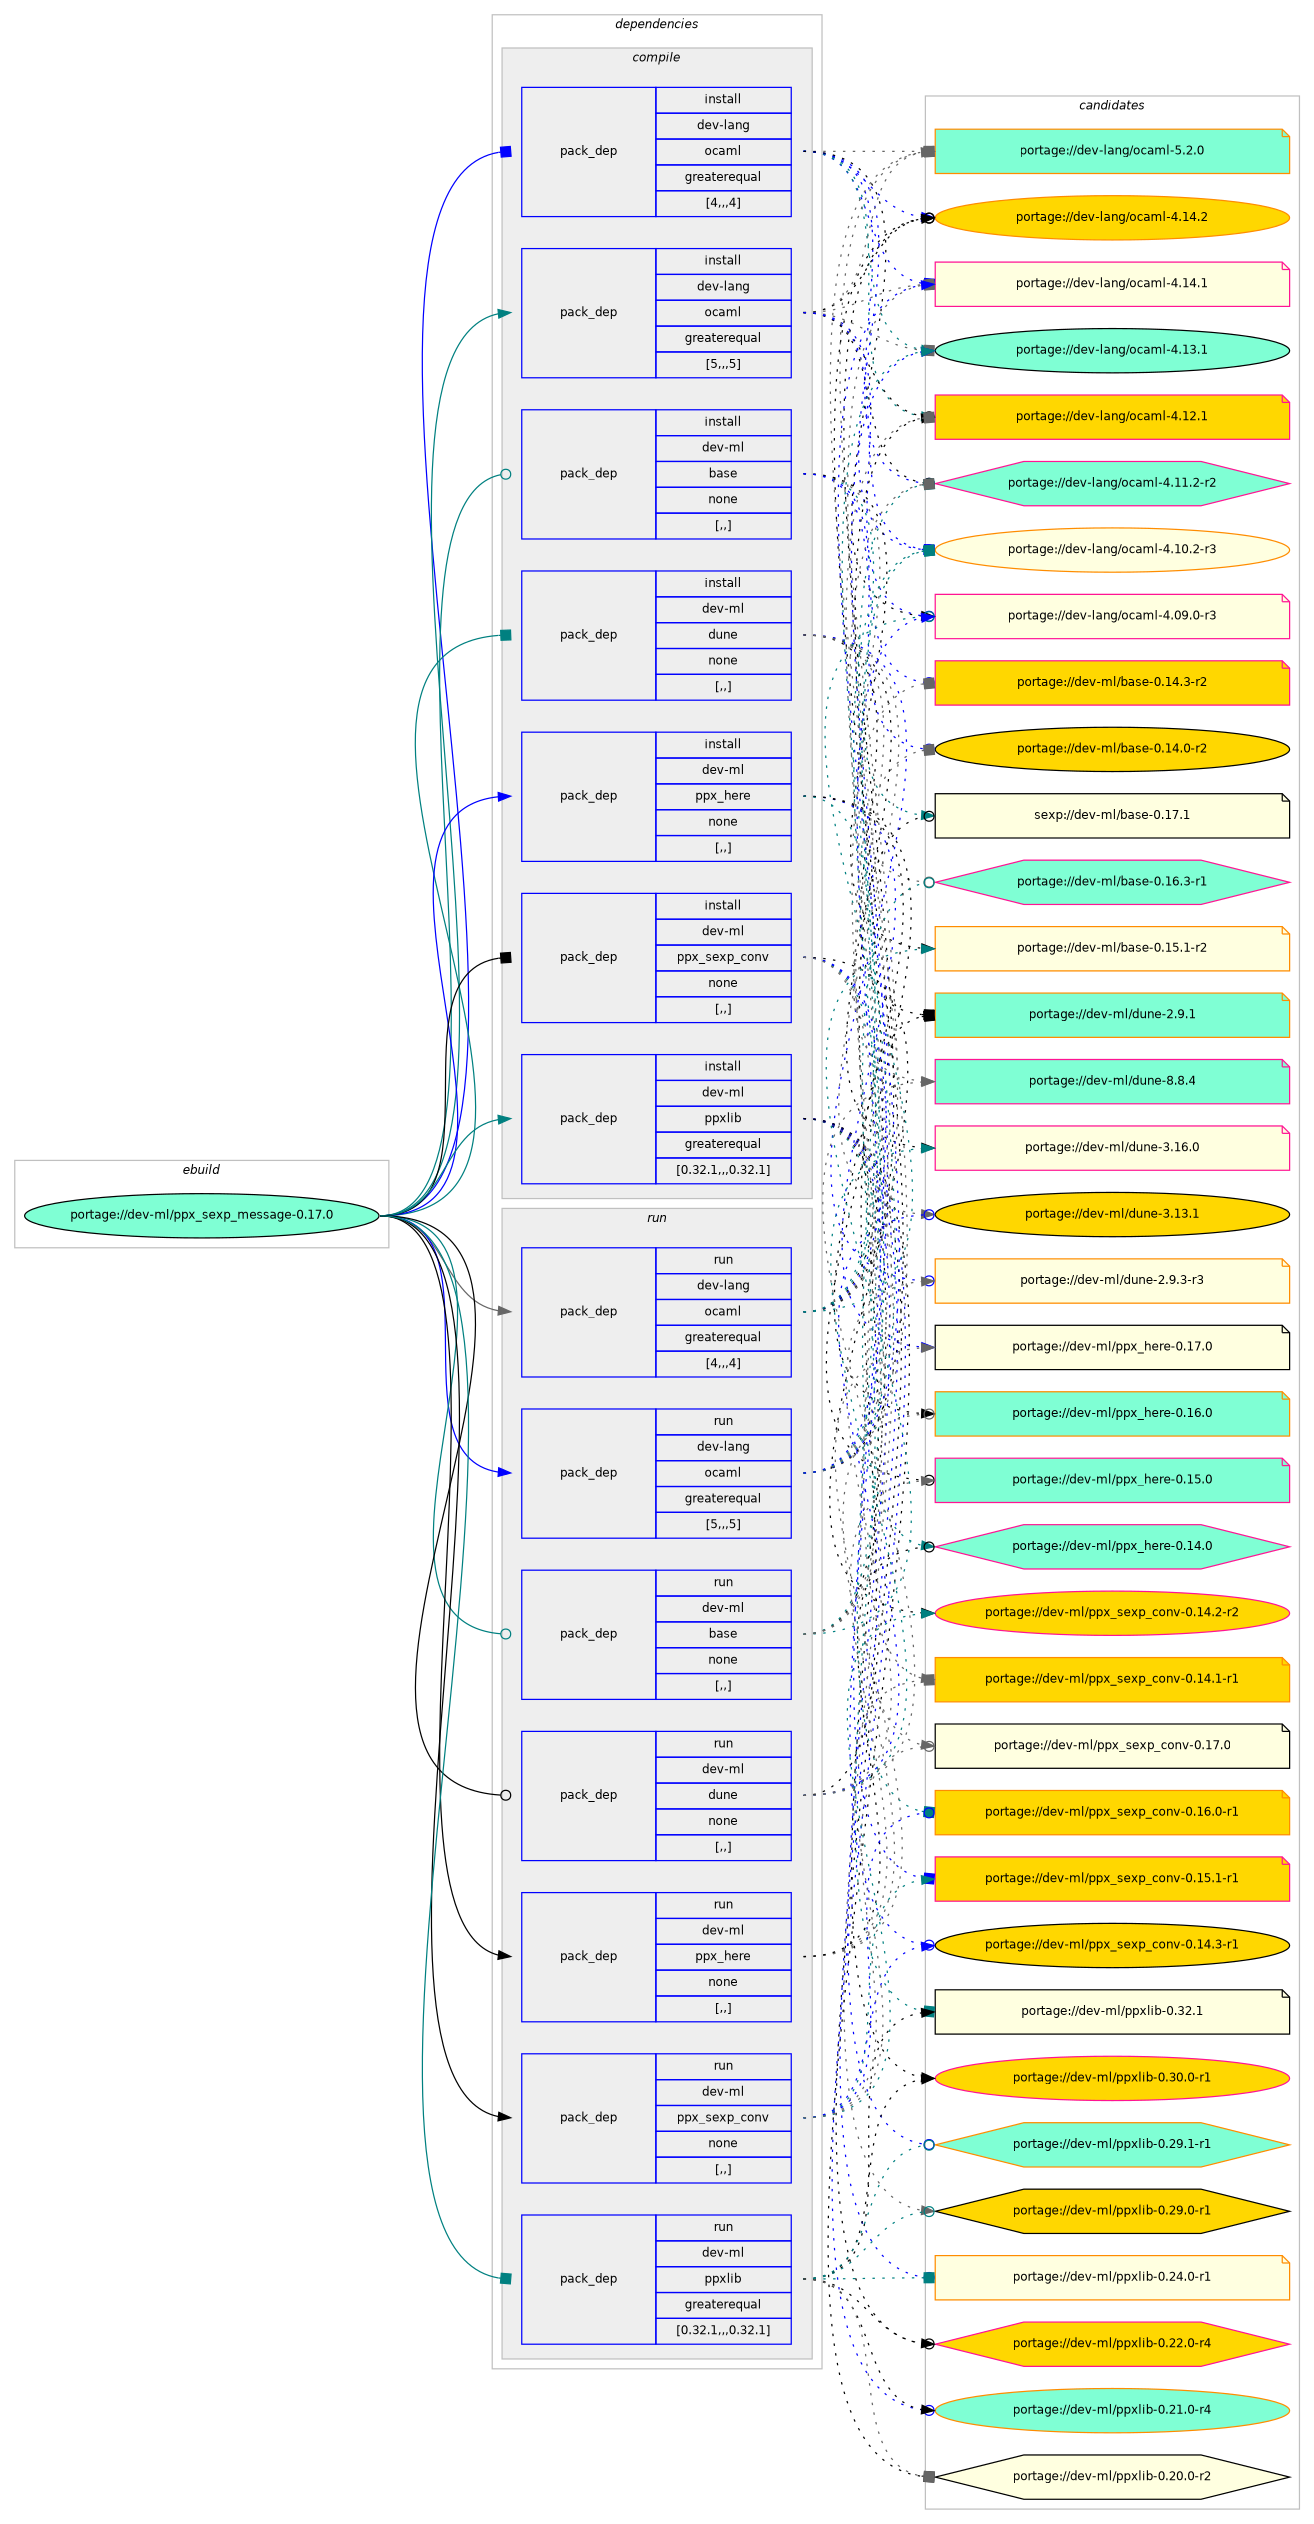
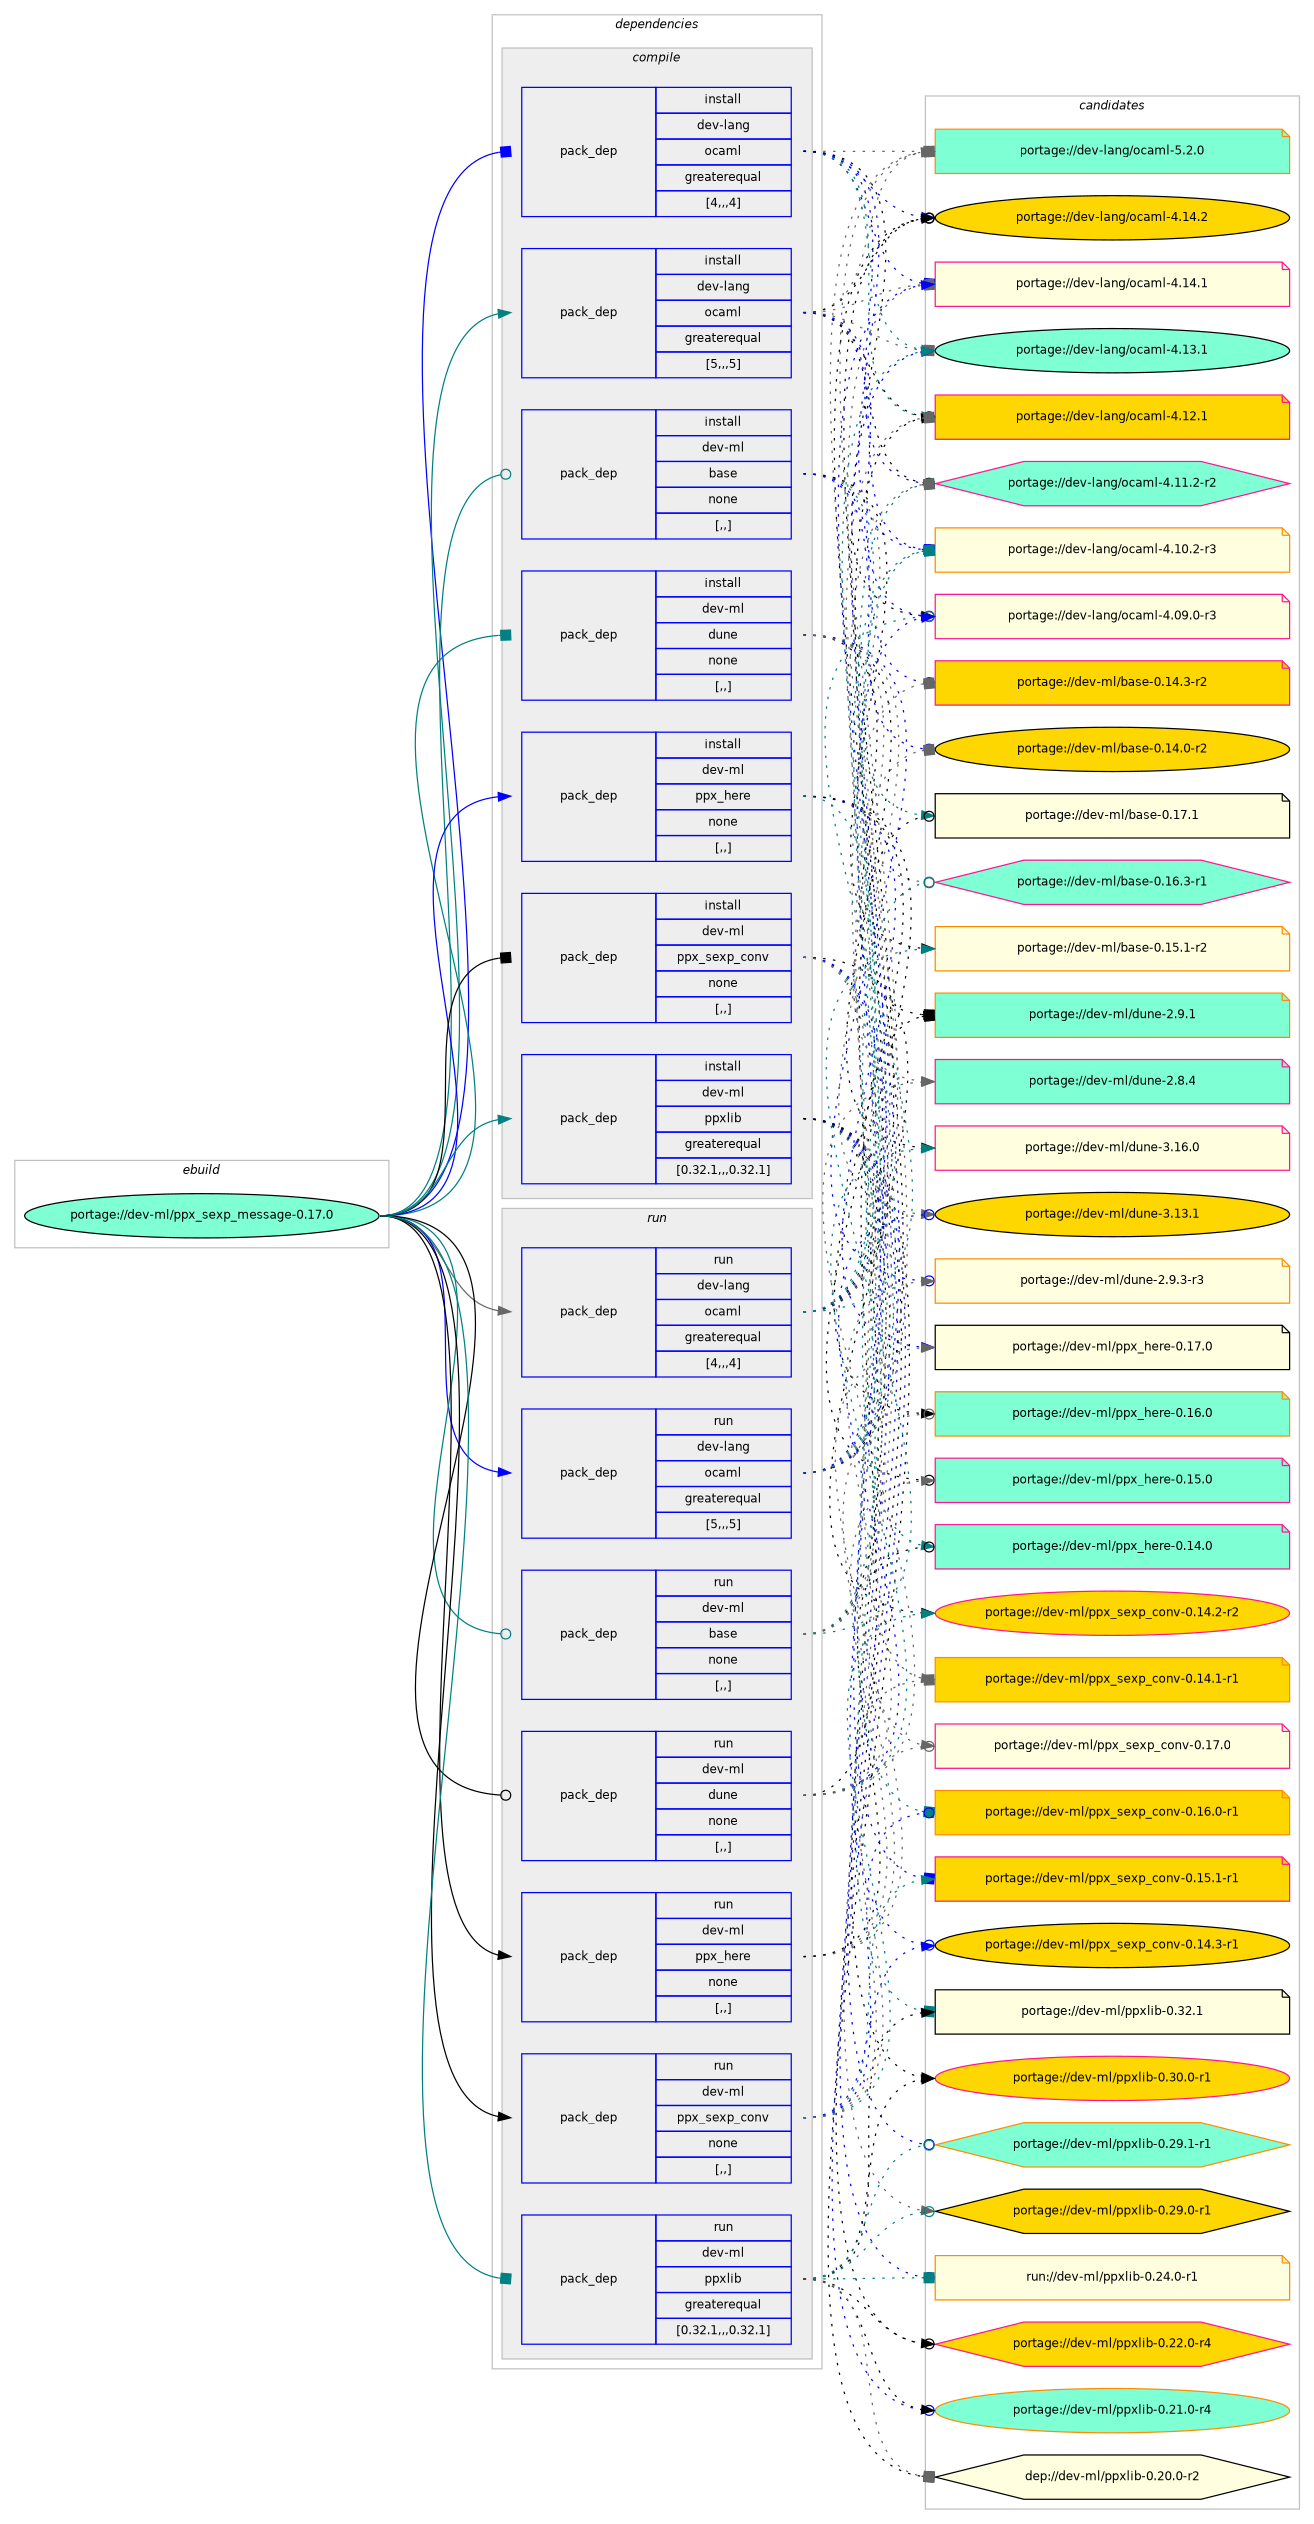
node "portage://dev-lang/ocaml-4.14.2": color darkorange -> black
node "portage://dev-lang/ocaml-4.10.2-r3": shape ellipse -> note
node "sexp://dev-ml/base-0.17.1": label "sexp://dev-ml/base-0.17.1" -> "portage://dev-ml/base-0.17.1"
node "portage://dev-ml/dune-8.8.4": label "portage://dev-ml/dune-8.8.4" -> "portage://dev-ml/dune-2.8.4"
node "portage://dev-ml/ppx_here-0.14.0": shape hexagon -> note
node "portage://dev-ml/ppx_sexp_conv-0.17.0": color black -> deeppink
node "portage://dev-ml/ppxlib-0.24.0-r1": label "portage://dev-ml/ppxlib-0.24.0-r1" -> "run://dev-ml/ppxlib-0.24.0-r1"
node "portage://dev-ml/ppxlib-0.20.0-r2": label "portage://dev-ml/ppxlib-0.20.0-r2" -> "dep://dev-ml/ppxlib-0.20.0-r2"
